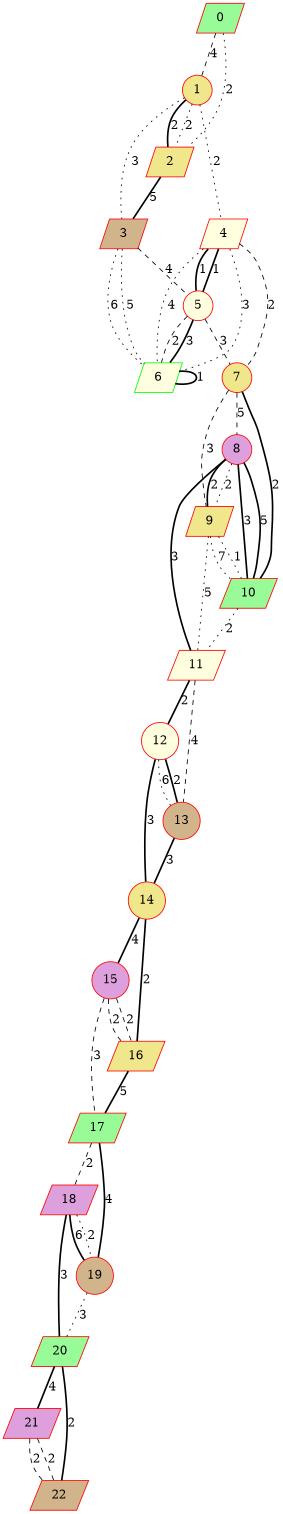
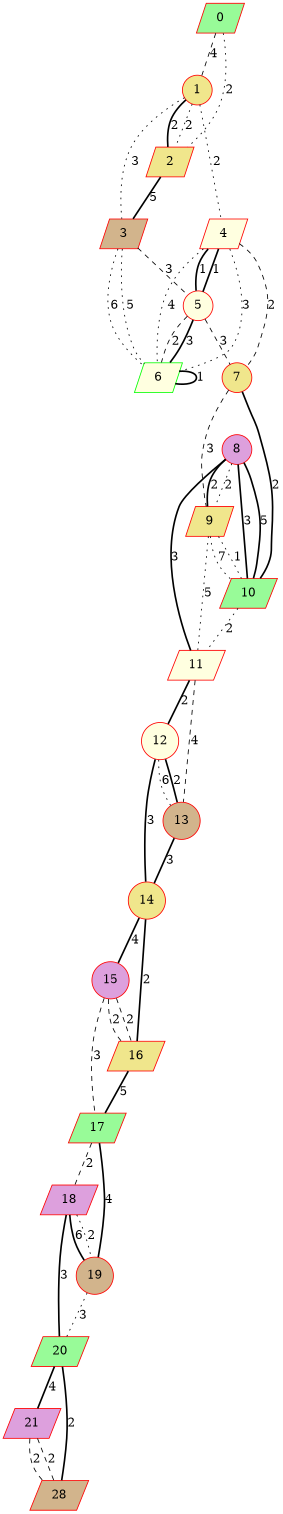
edge "3" -- "5": label "4" -> "3"
edge "7" -- "8": removed, label "5"
node "22": label "22" -> "28"
